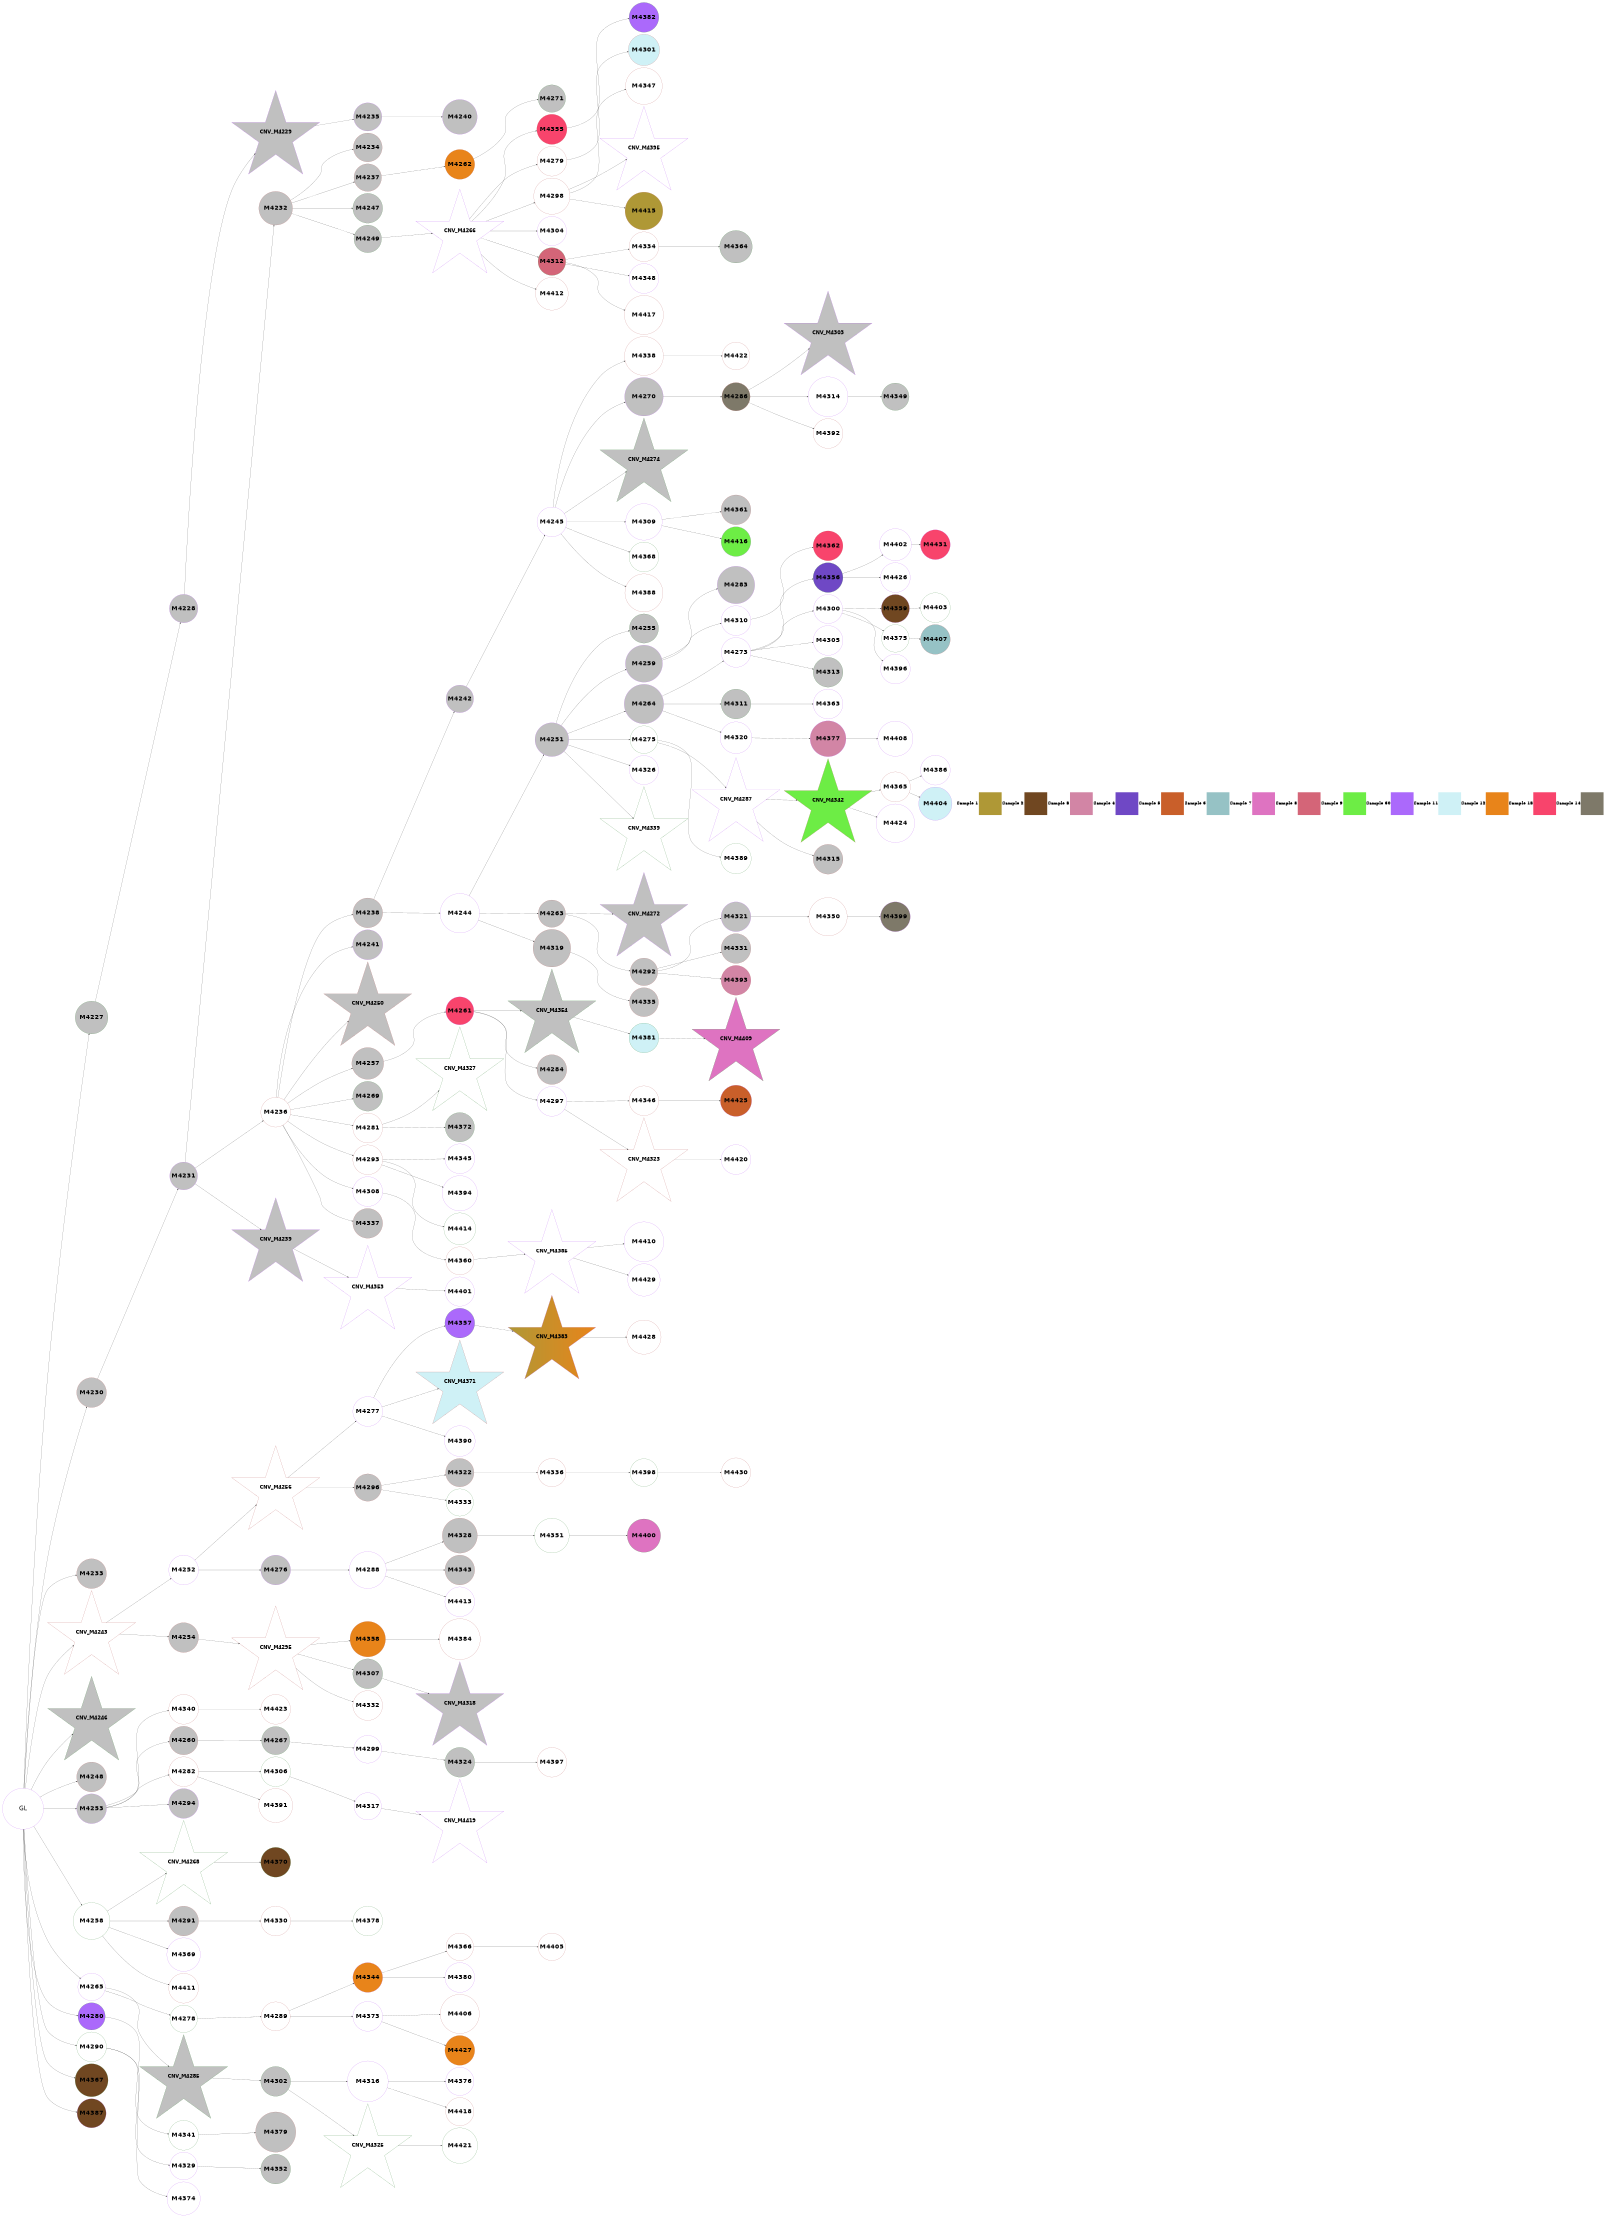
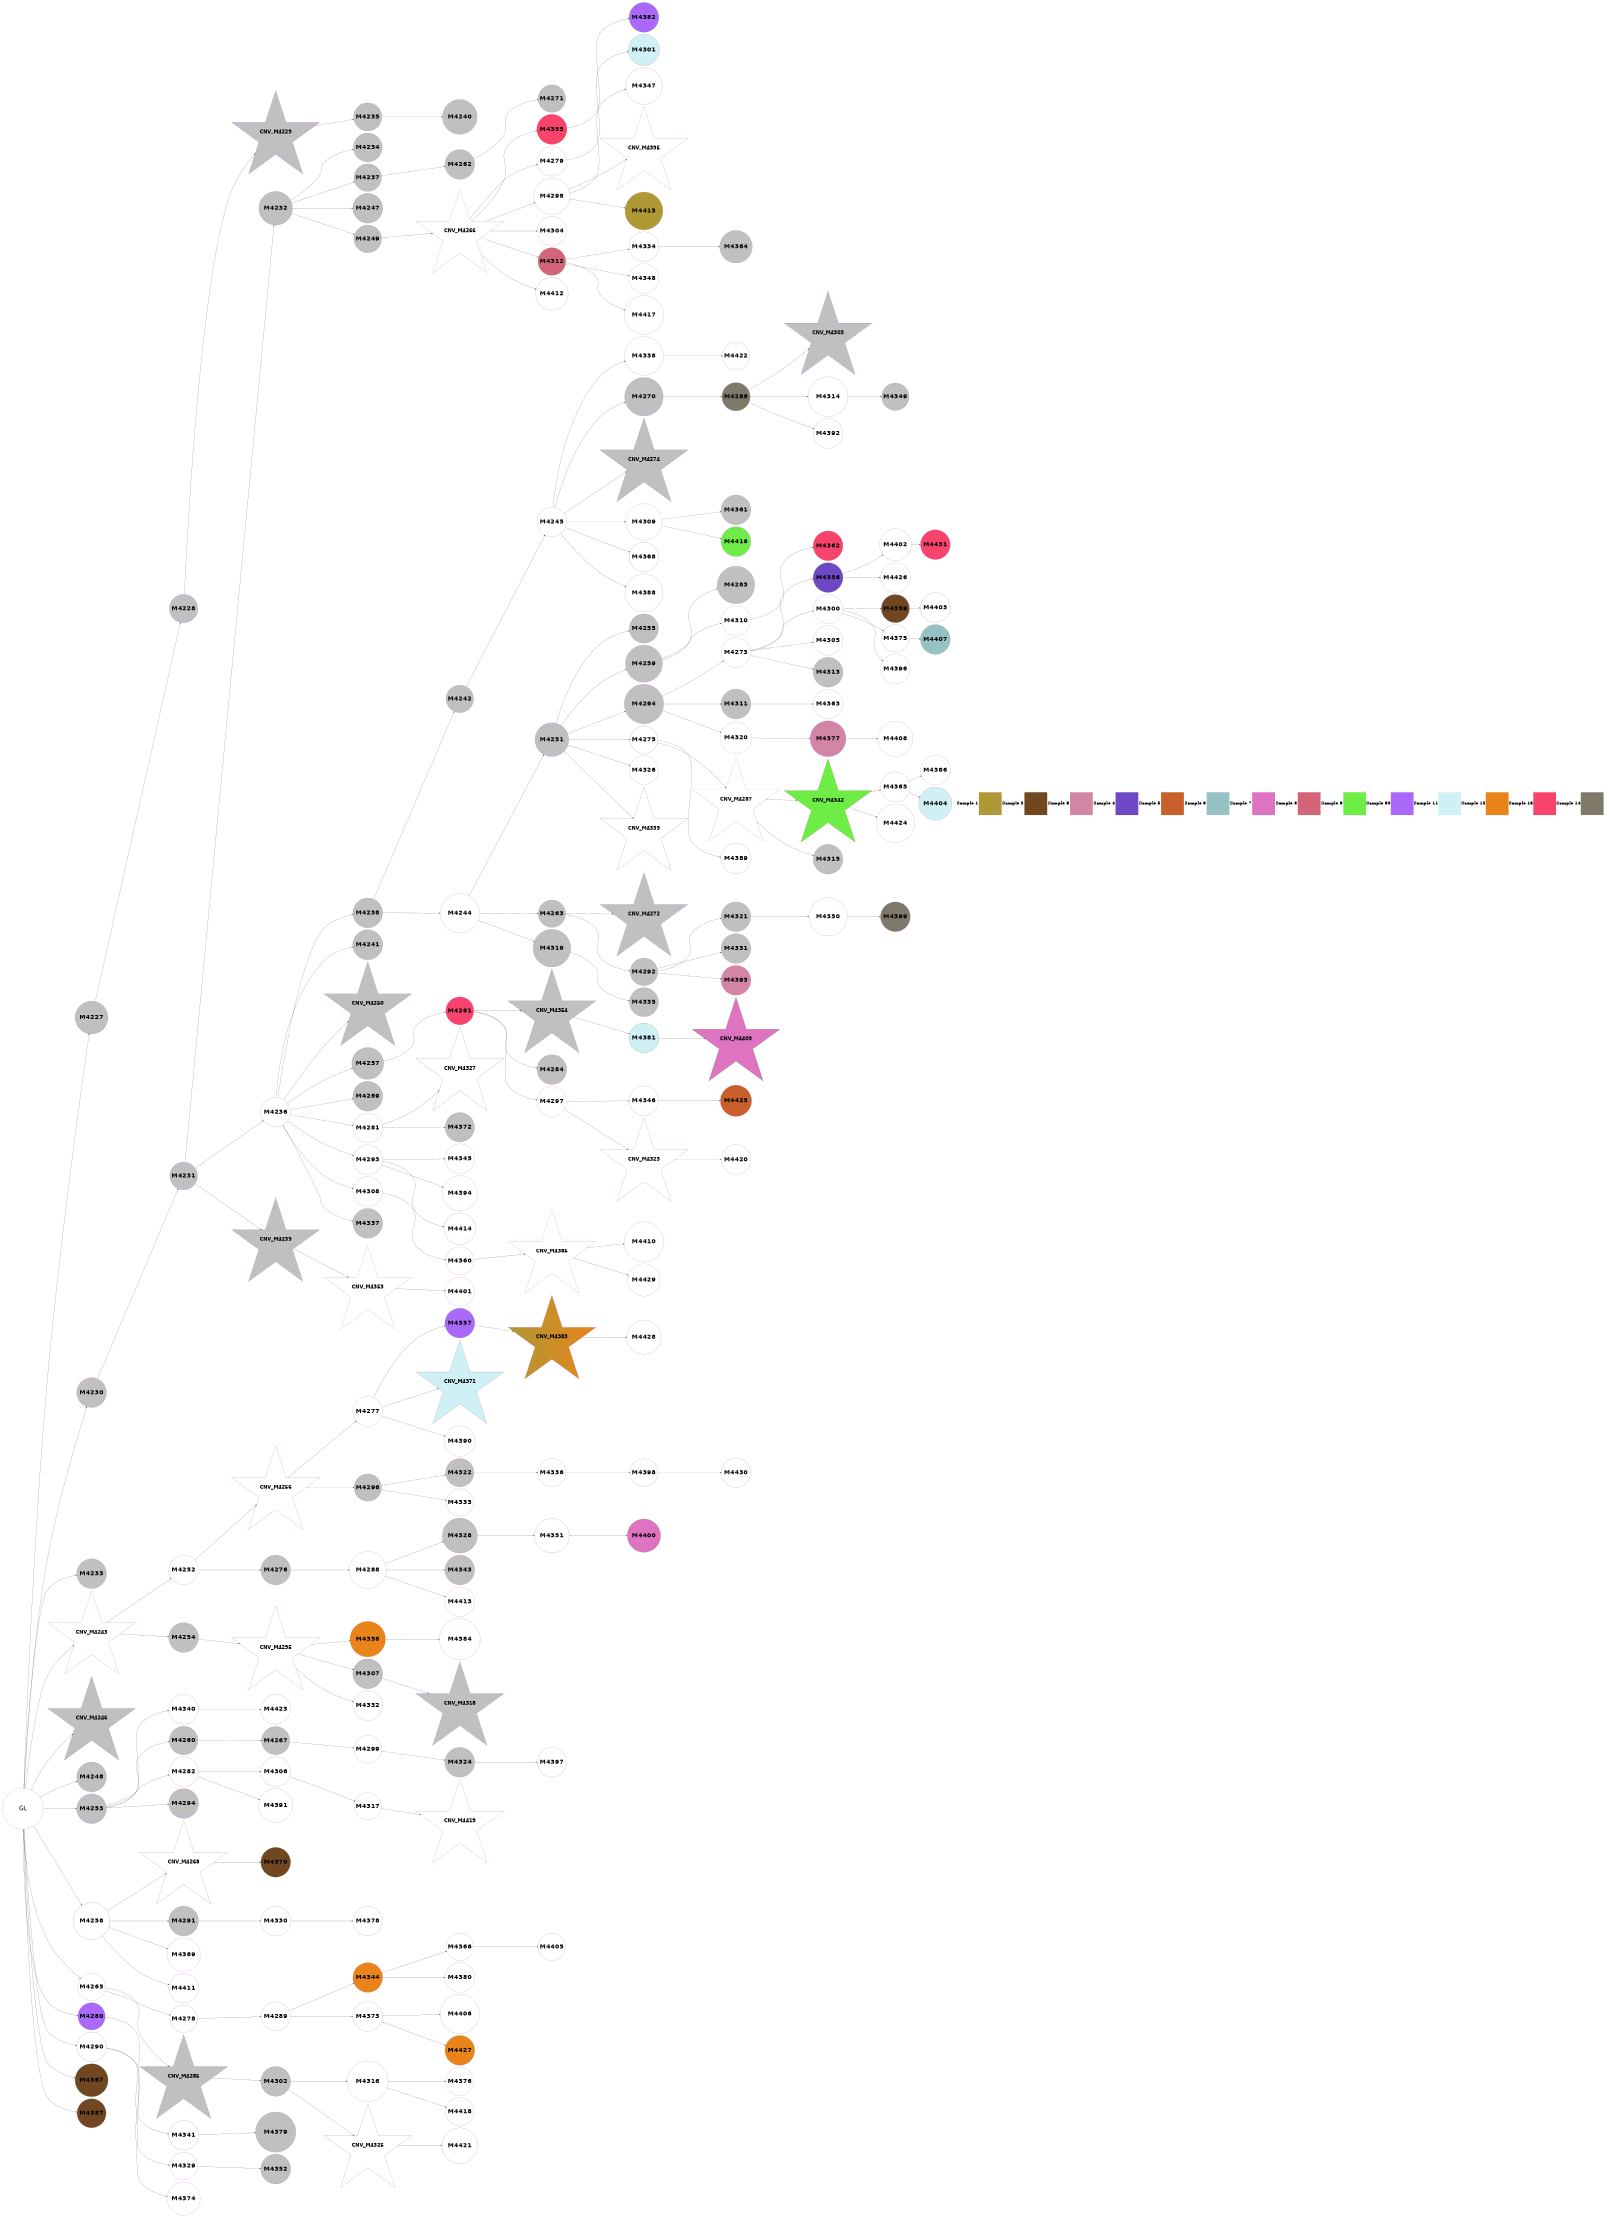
node "M4262": fillcolor #e8841a -> grey
